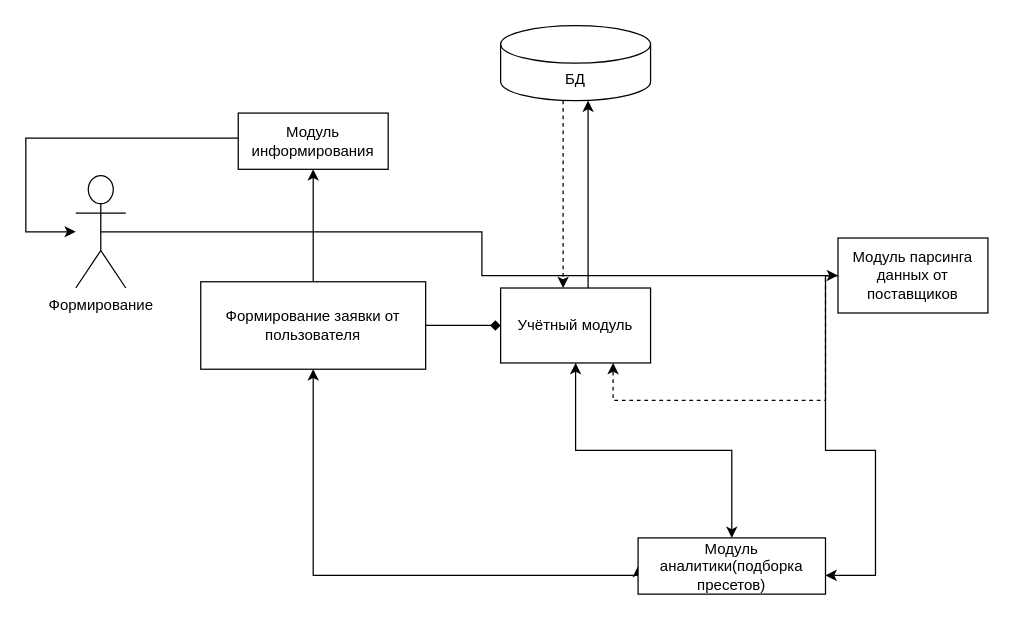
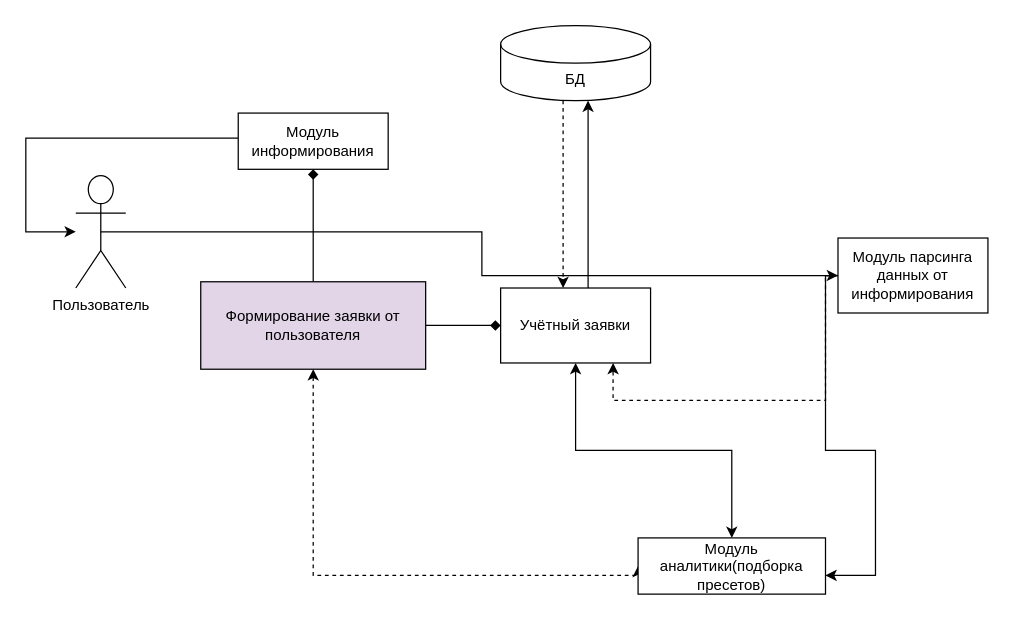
edge "Формирование заявки от пользователя" -> "Модуль информирования": arrowhead classic -> diamond
node "Модуль парсинга данных от поставщиков": label "Модуль парсинга данных от поставщиков" -> "Модуль парсинга данных от информирования"
node "Формирование": label "Формирование" -> "Пользователь"
node "Формирование заявки от пользователя": fillcolor #ffffff -> #e1d5e7
node "Учётный модуль": label "Учётный модуль" -> "Учётный заявки"
edge "Формирование заявки от пользователя" -- "Модуль аналитики(подборка пресетов)": style solid -> dashed
